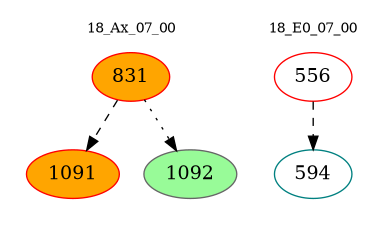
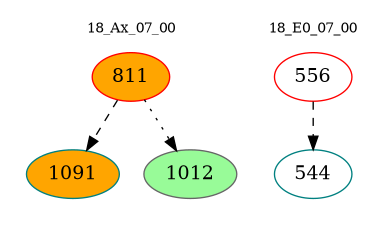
node "831": label "831" -> "811"
node "1091": color red -> teal
node "1092": label "1092" -> "1012"
node "594": label "594" -> "544"
